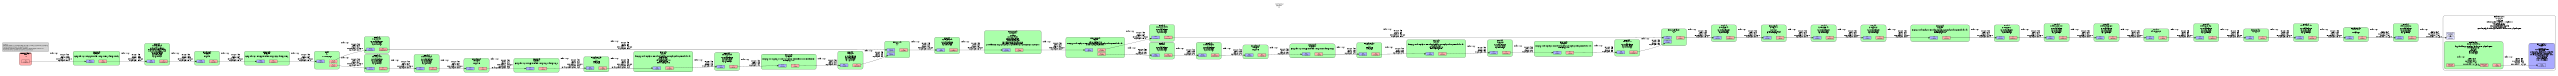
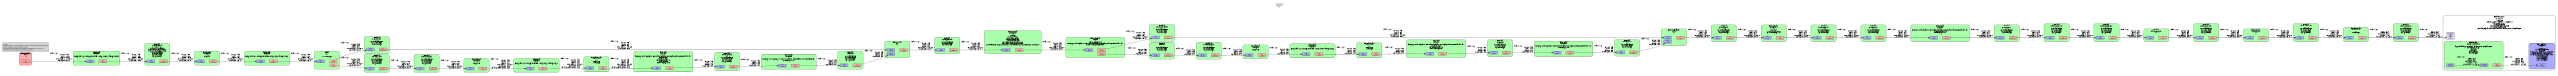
node "text_sink [>][bfb]": fillcolor #ffaaaa -> #aaaaff
node "video_sink [>][bfb]": fillcolor #ffaaaa -> #aaaaff
